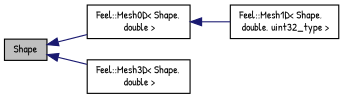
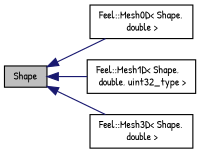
edge "Feel::Mesh1D< Shape, double, uint32_type >" -> "Feel::Mesh0D< Shape, double >": now "Feel::Mesh1D< Shape, double, uint32_type >" -> "Shape"
